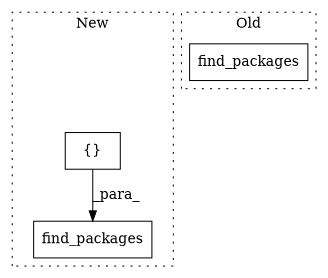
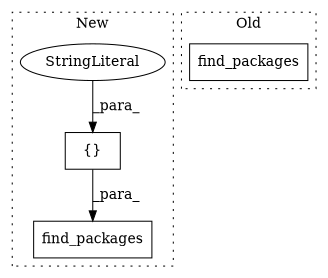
node "StringLiteral": added
